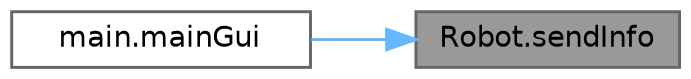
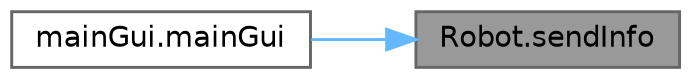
node "main.mainGui": label "main.mainGui" -> "mainGui.mainGui"
